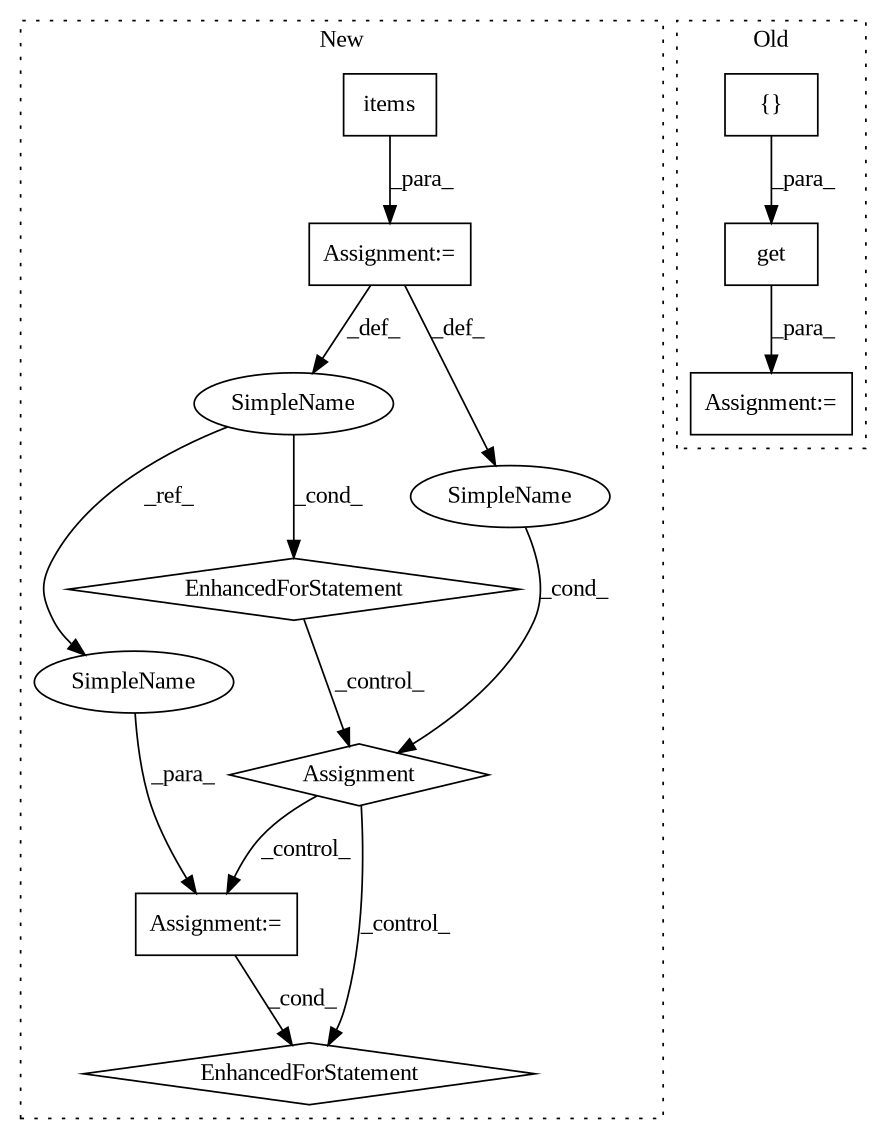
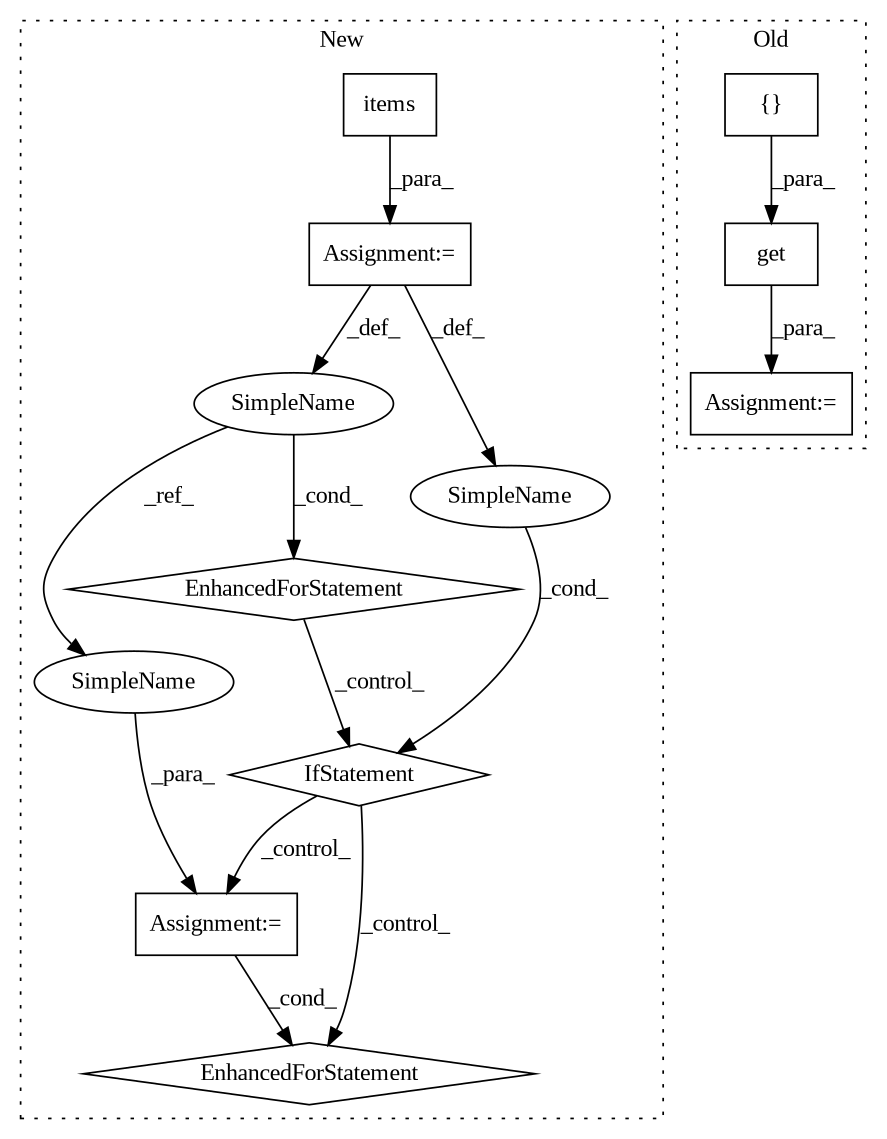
node "Assignment": label "Assignment" -> "IfStatement"
